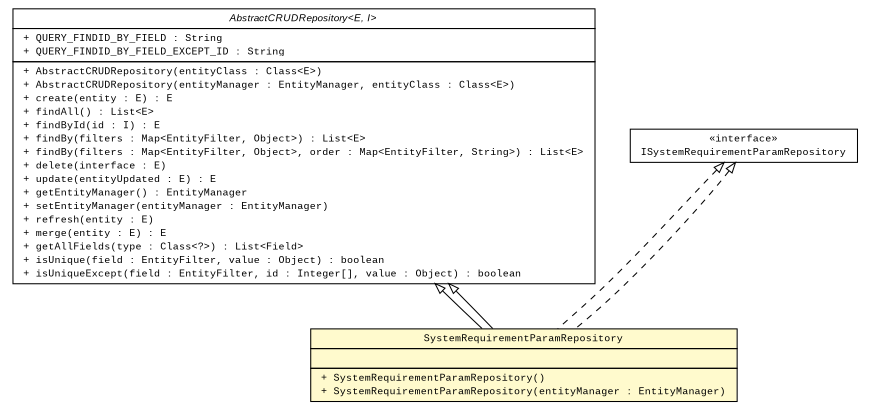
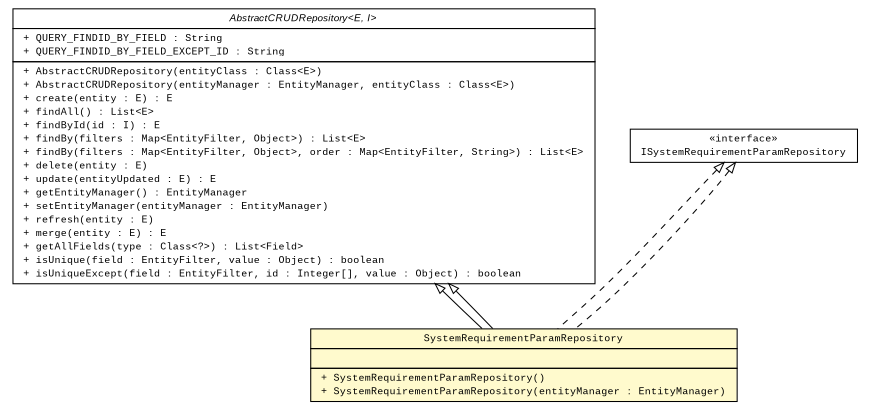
node "AbstractCRUDRepository<E, I>": text "+ delete(interface : E)" -> "+ delete(entity : E)"
